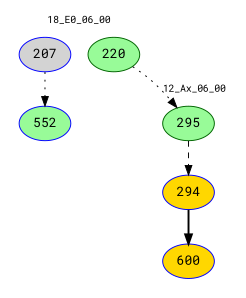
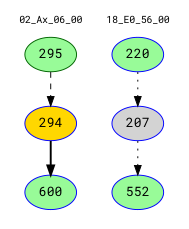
cluster "18_E0_06_00": label "18_E0_06_00" -> "18_E0_56_00"
node "220": color darkgreen -> blue
cluster "12_Ax_06_00": label "12_Ax_06_00" -> "02_Ax_06_00"
edge "220" -> "295": now "220" -> "207"
node "600": fillcolor gold -> palegreen
